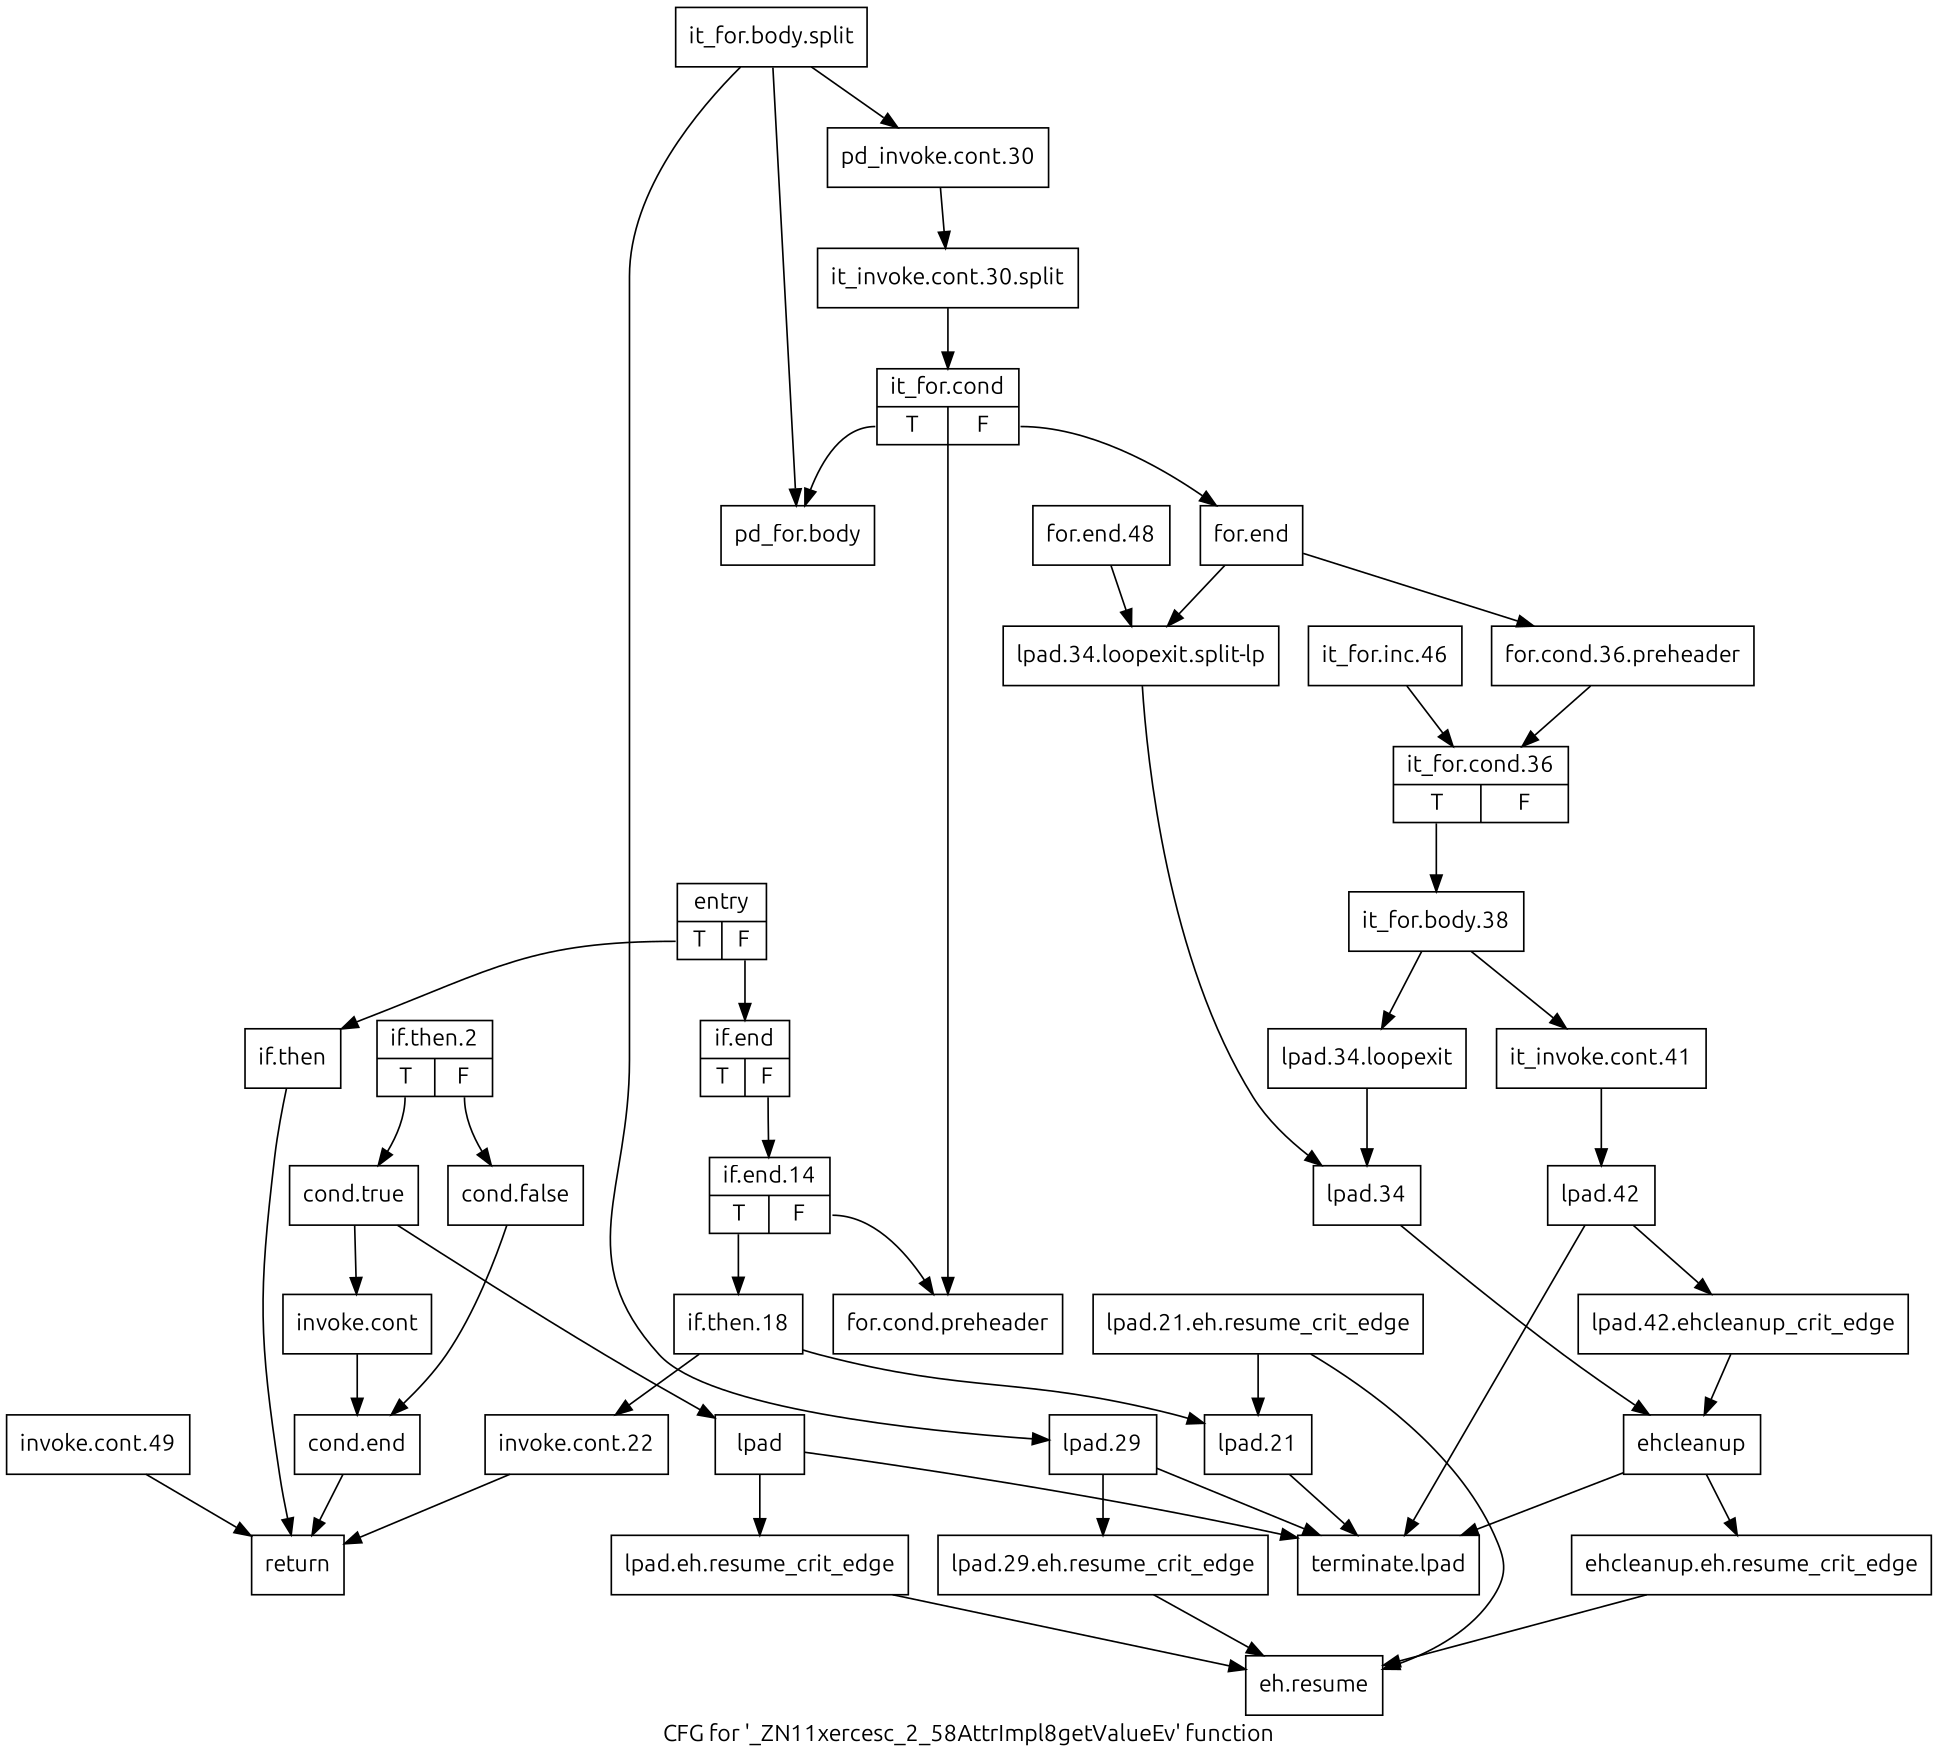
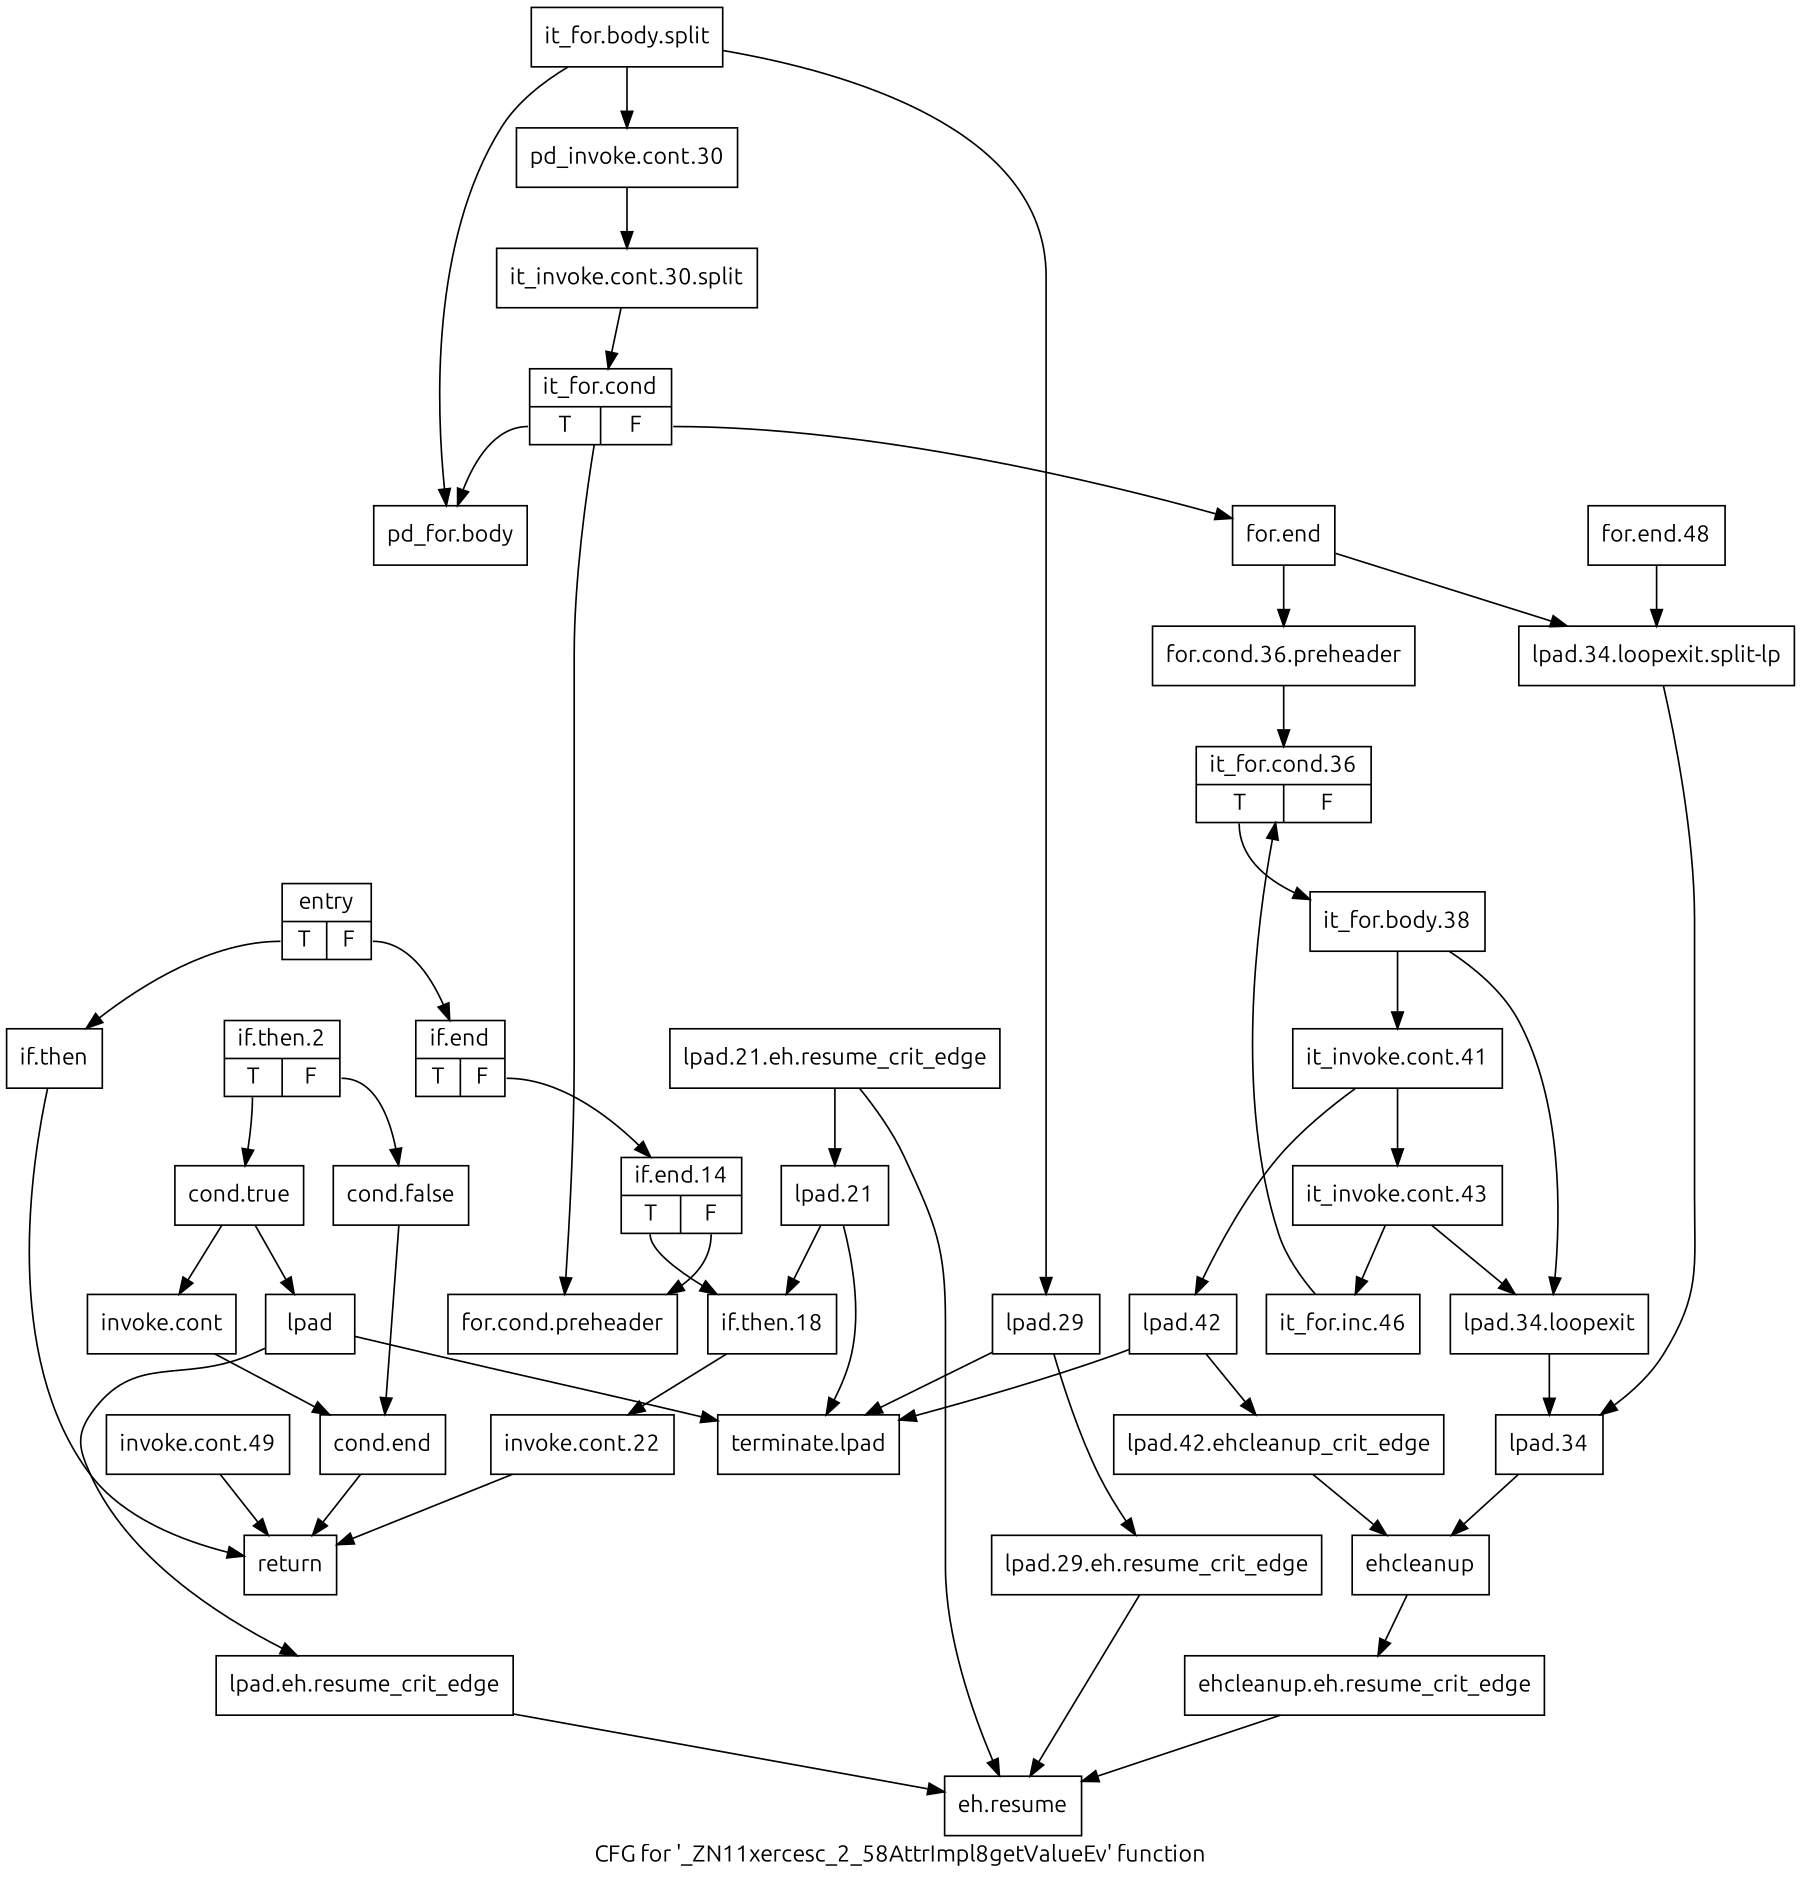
node "it_invoke.cont.43": added
edge "if.then.18" -> "lpad.21": reversed
edge "ehcleanup" -> "terminate.lpad": removed
